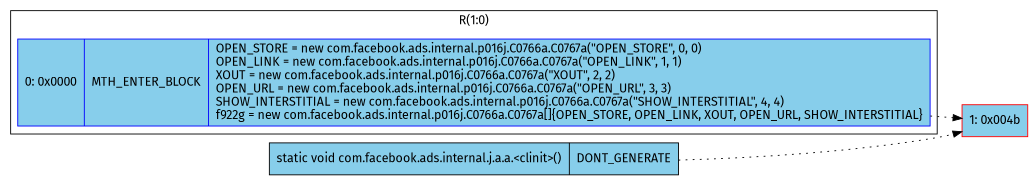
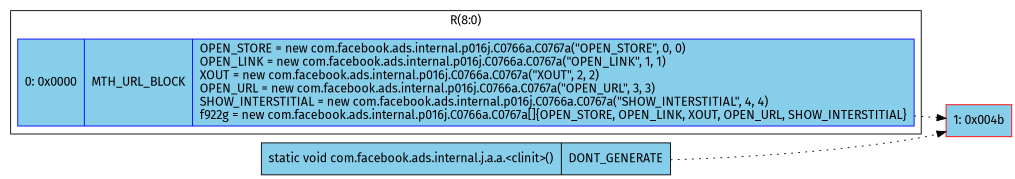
cluster "R(1:0)": label "R(1:0)" -> "R(8:0)"
node "0: 0x0000": text "MTH_ENTER_BLOCK" -> "MTH_URL_BLOCK"
